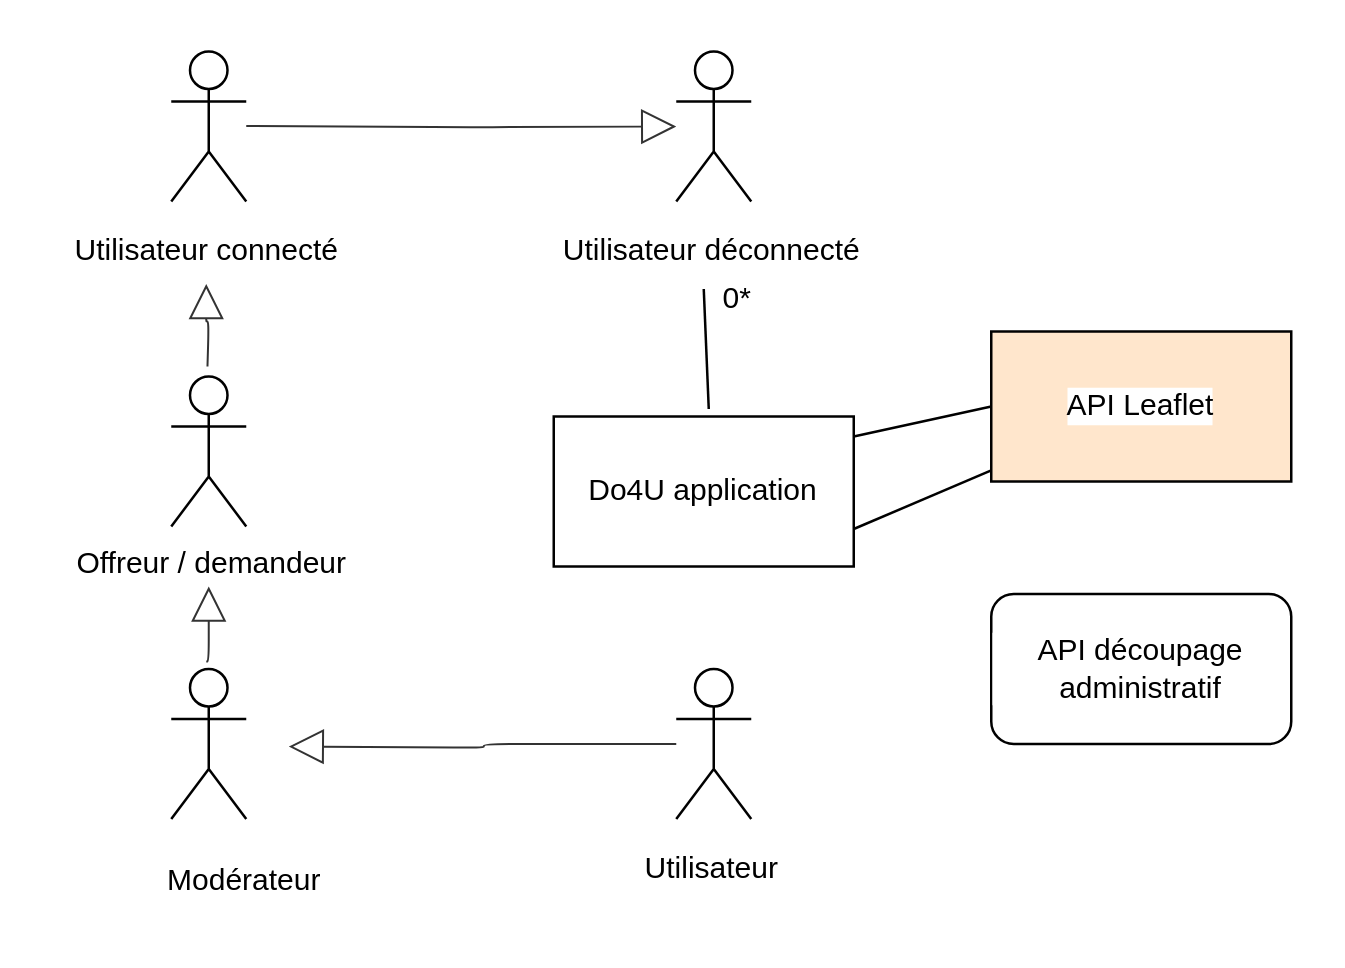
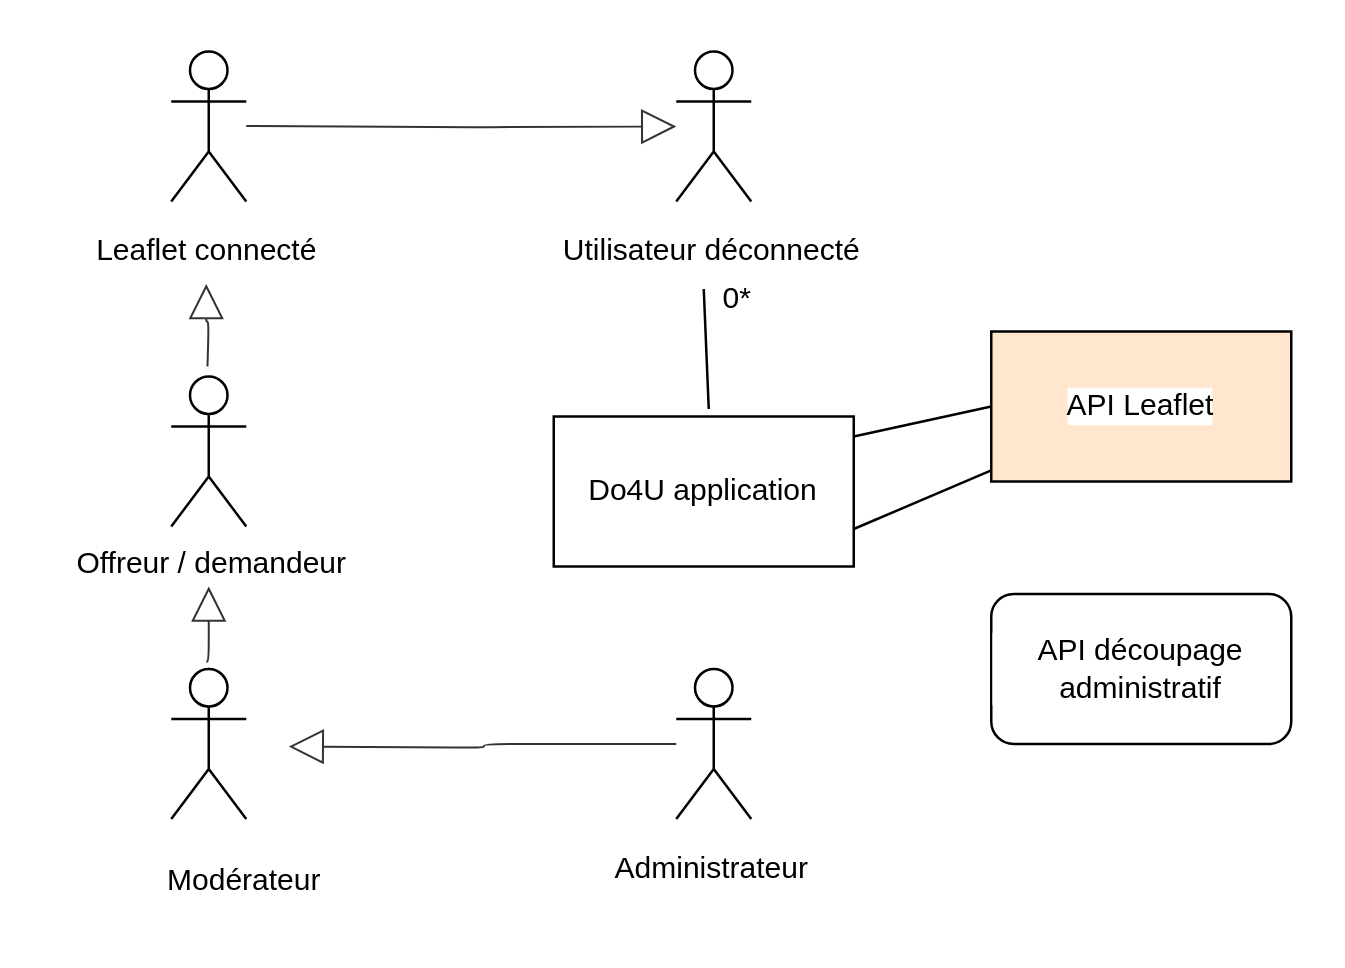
node "Utilisateur connecté": label "Utilisateur connecté" -> "Leaflet connecté"
node "Utilisateur": label "Utilisateur" -> "Administrateur"
